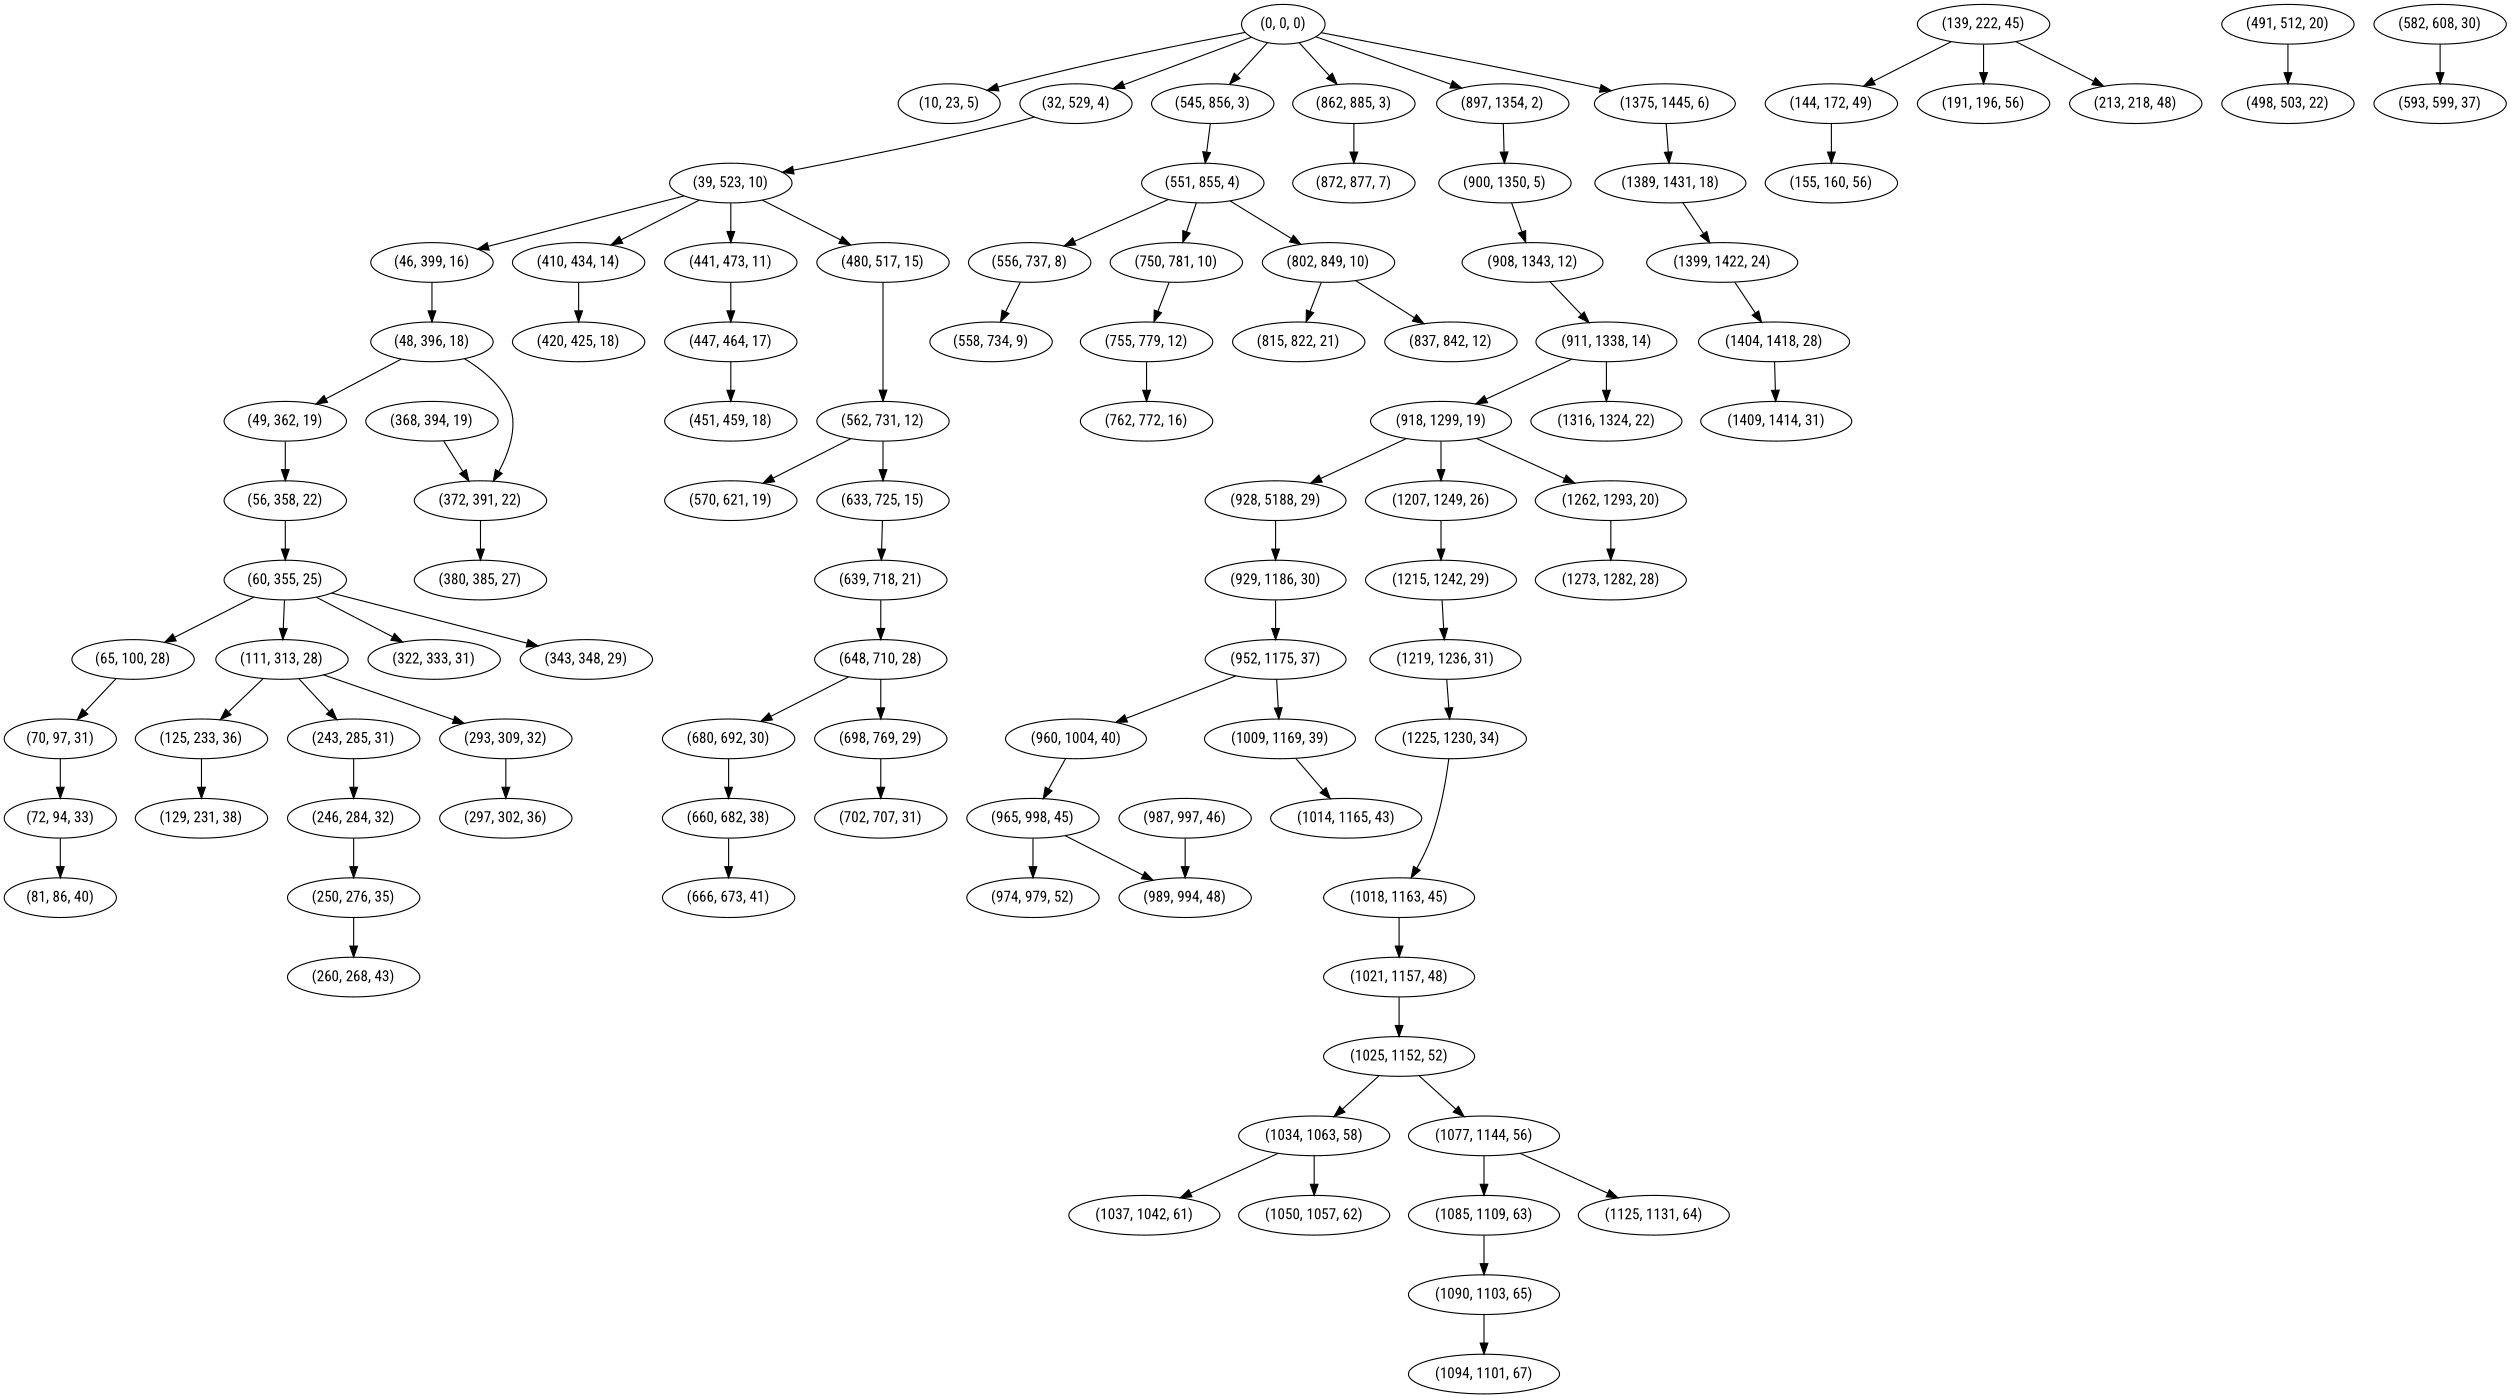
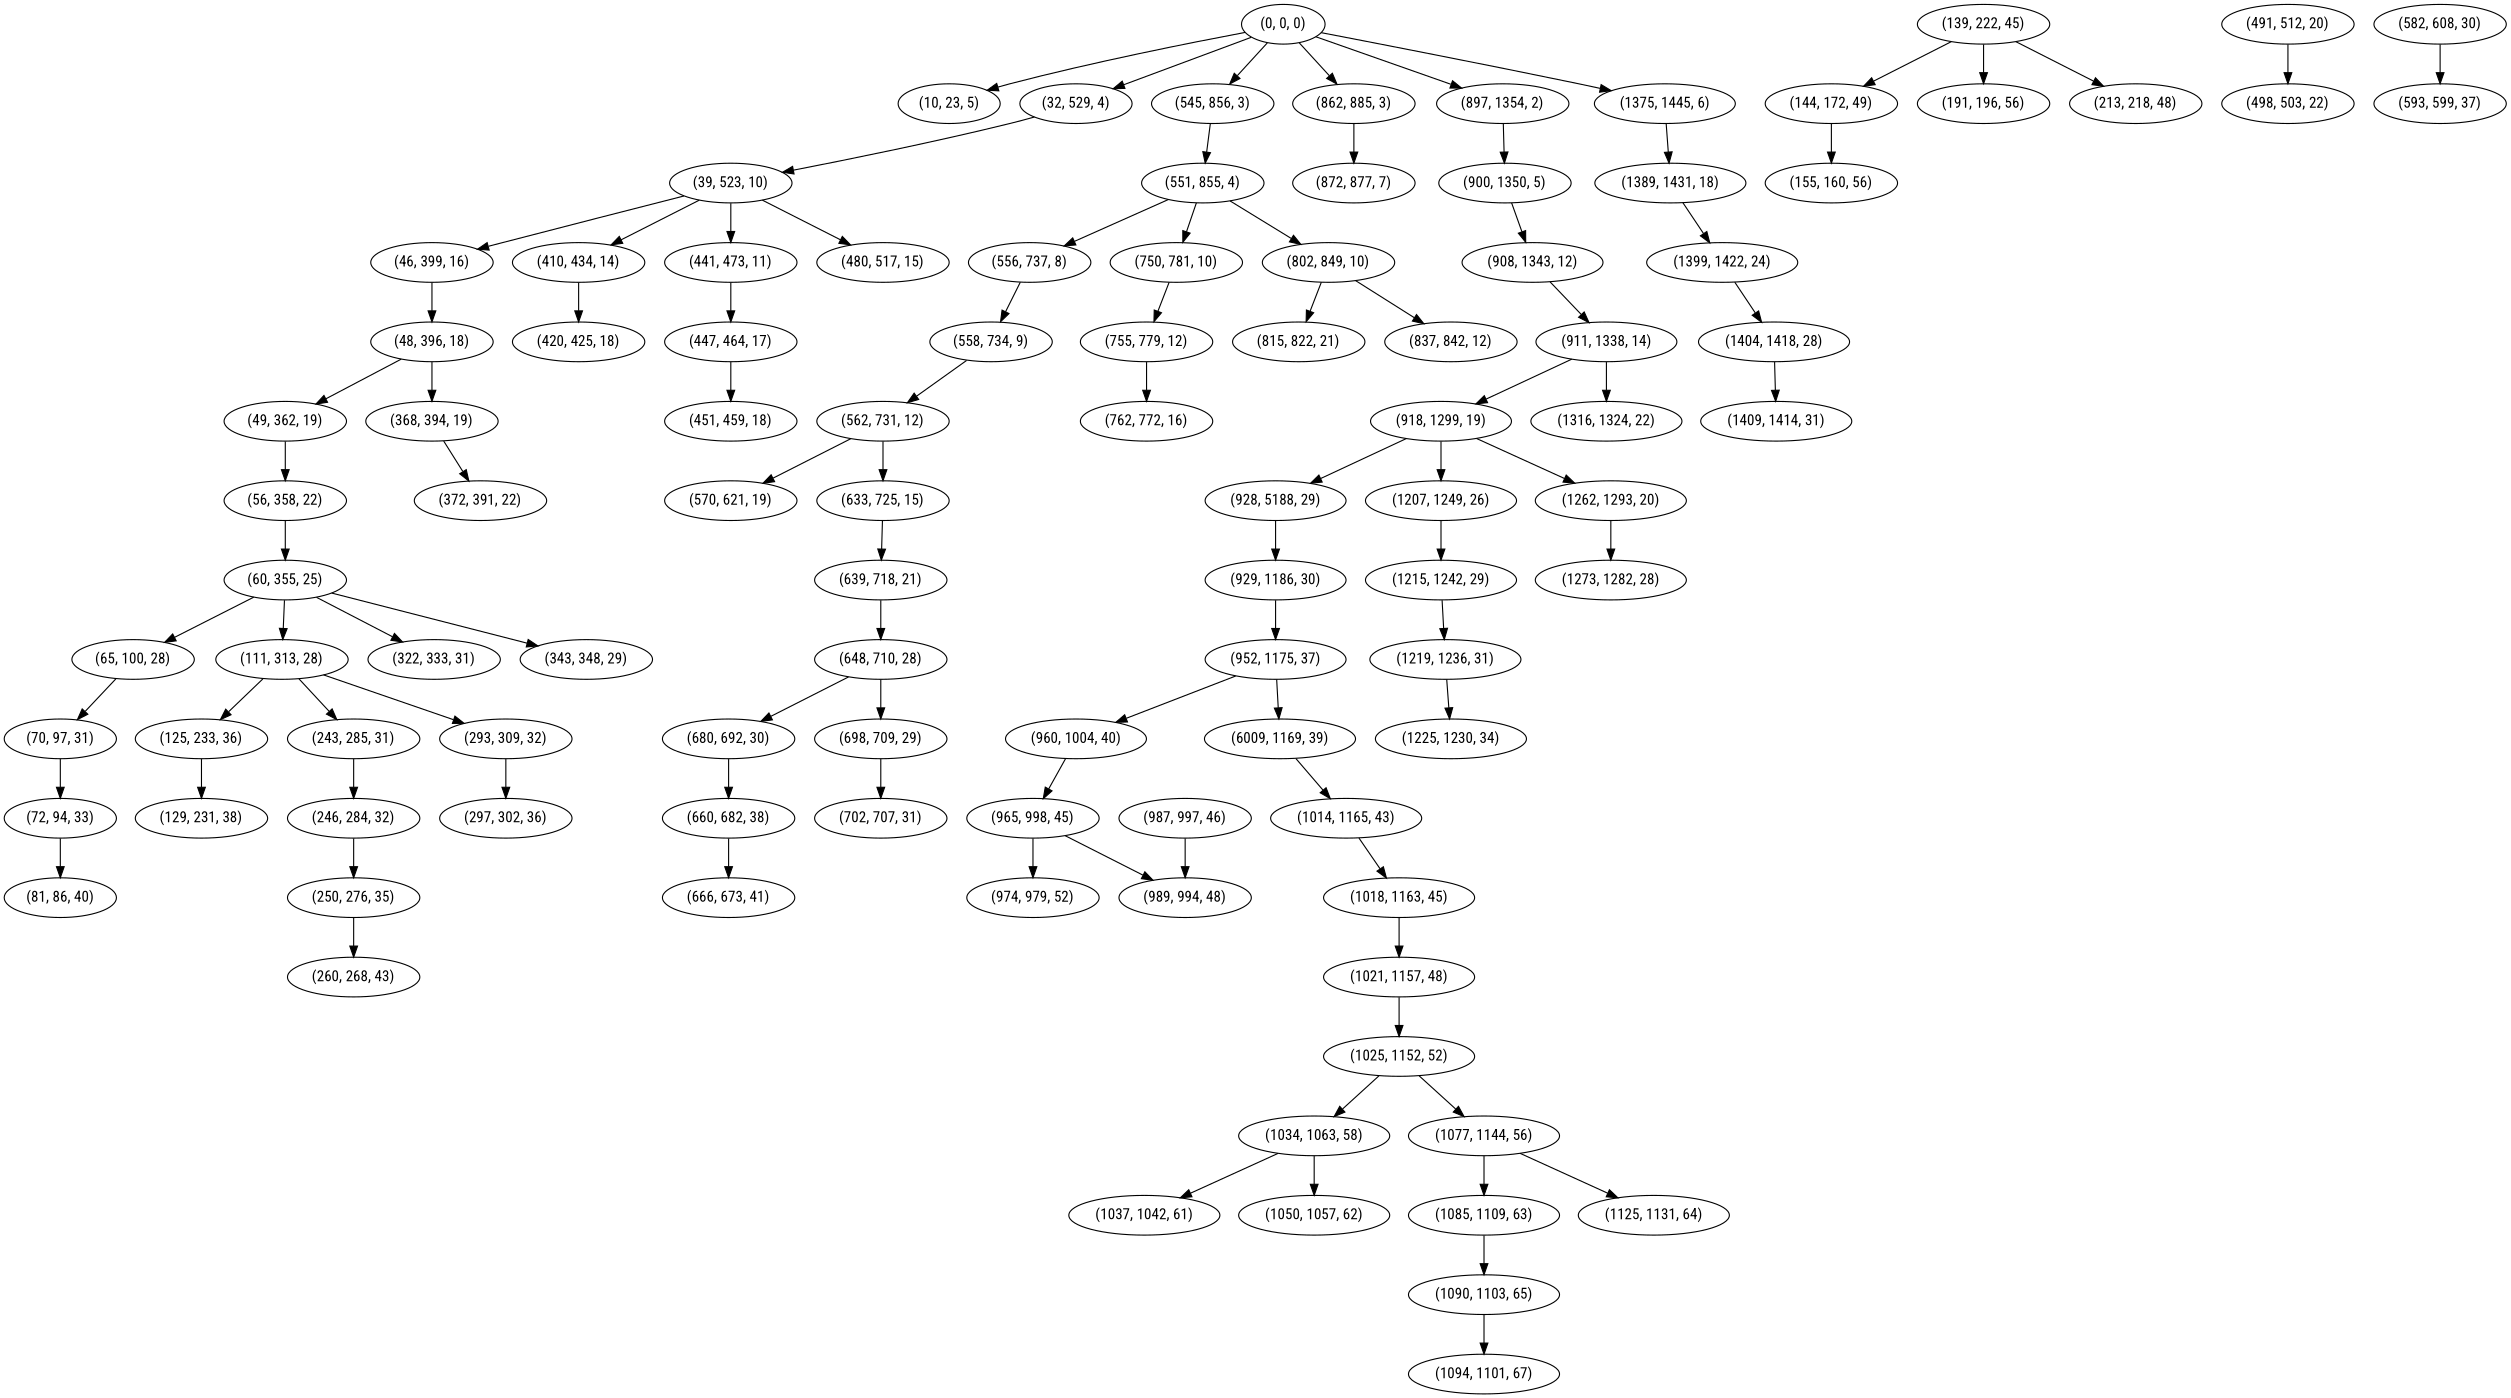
edge "(480, 517, 15)" -> "(562, 731, 12)": now "(558, 734, 9)" -> "(562, 731, 12)"
edge "(48, 396, 18)" -> "(372, 391, 22)": now "(48, 396, 18)" -> "(368, 394, 19)"
node "(380, 385, 27)": removed
node "(698, 769, 29)": label "(698, 769, 29)" -> "(698, 709, 29)"
node "(1009, 1169, 39)": label "(1009, 1169, 39)" -> "(6009, 1169, 39)"
edge "(1225, 1230, 34)" -> "(1018, 1163, 45)": now "(1014, 1165, 43)" -> "(1018, 1163, 45)"
